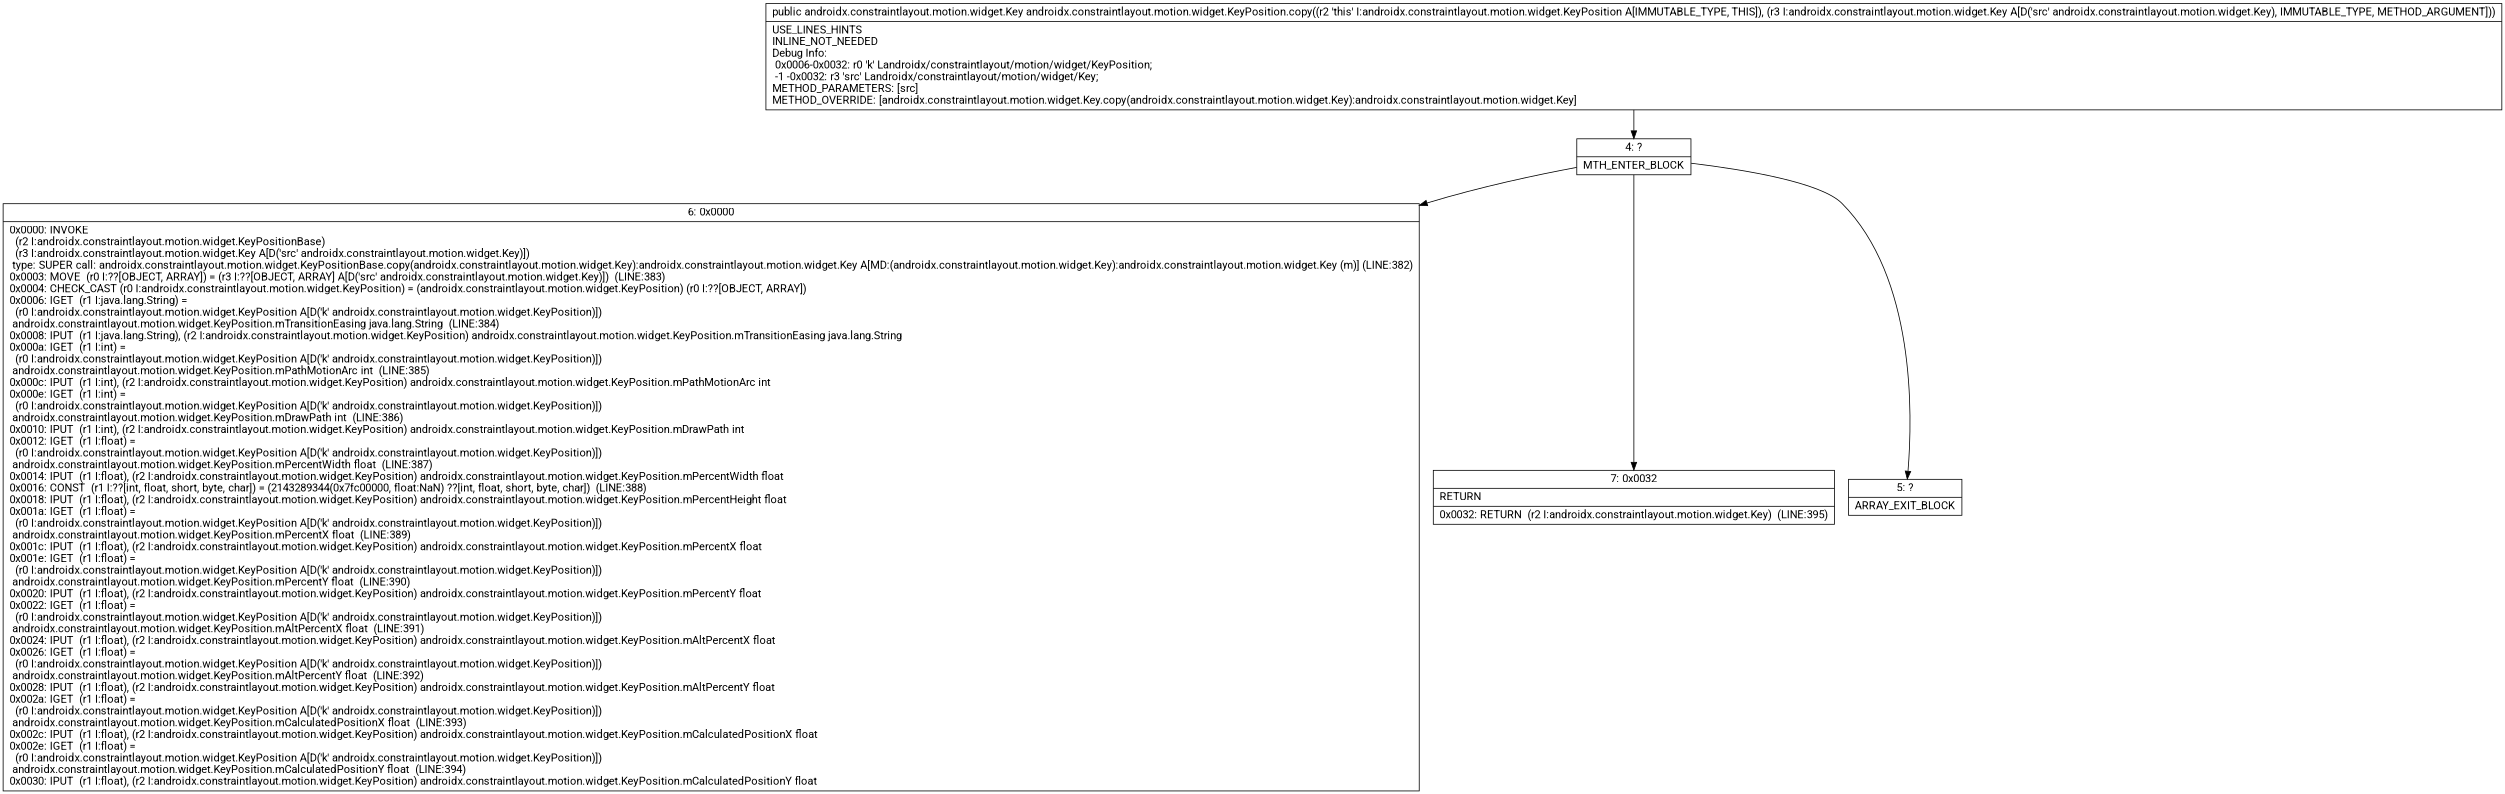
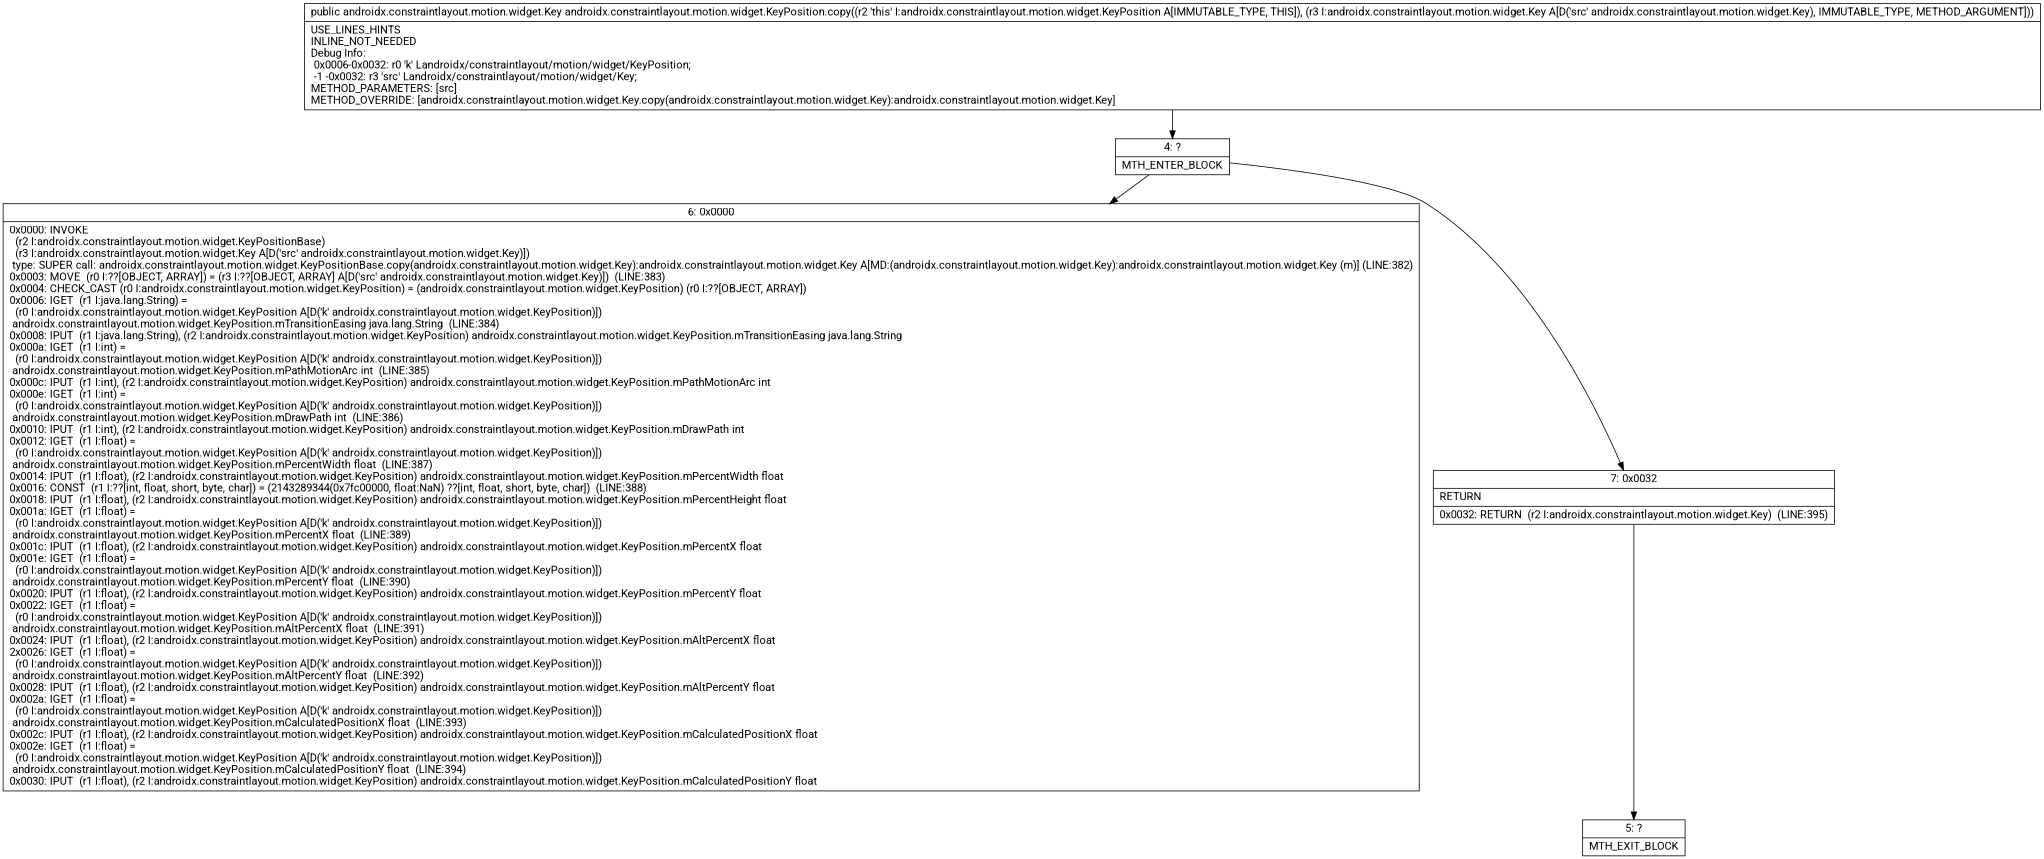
edge "4: ?" -> "5: ?": now "7: 0x0032" -> "5: ?"
node "5: ?": text "ARRAY_EXIT_BLOCK" -> "MTH_EXIT_BLOCK"
node "6: 0x0000": text "0x0026: IGET  (r1 I:float) =" -> "2x0026: IGET  (r1 I:float) ="
